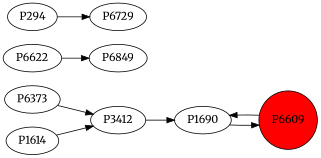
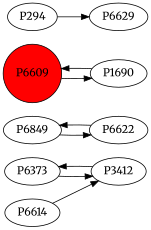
node "P6729": label "P6729" -> "P6629"
edge "P3412" -> "P1690": now "P3412" -> "P6373"
edge "P6849" -> "P6622": added
node "P1614": label "P1614" -> "P6614"
